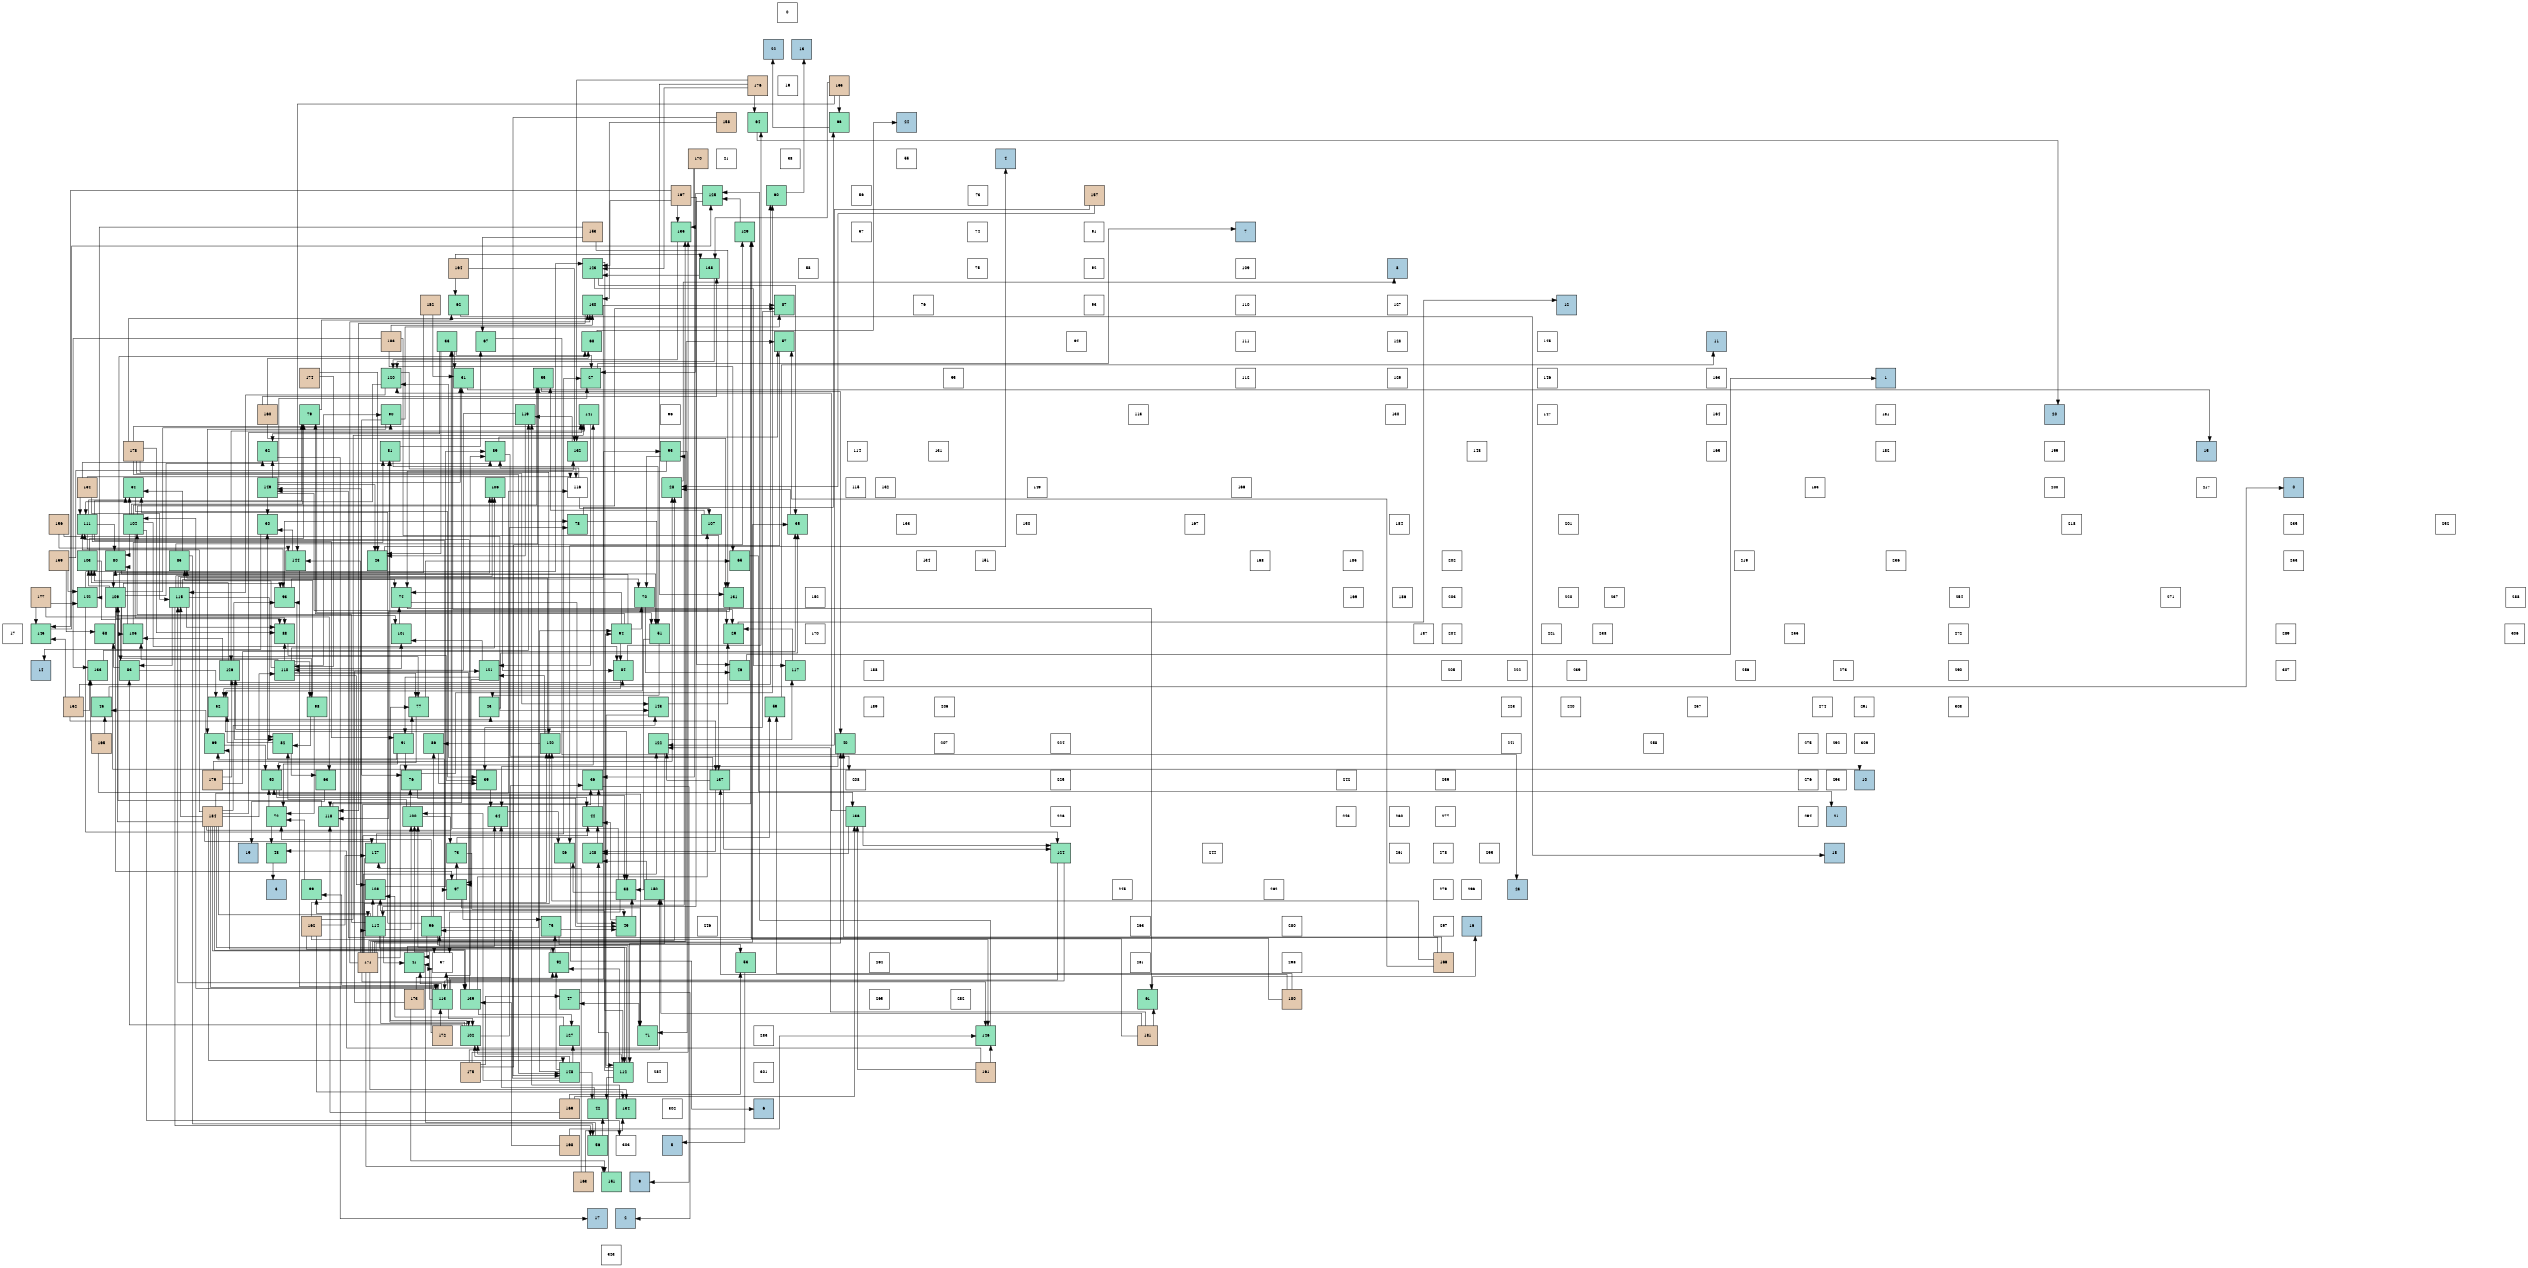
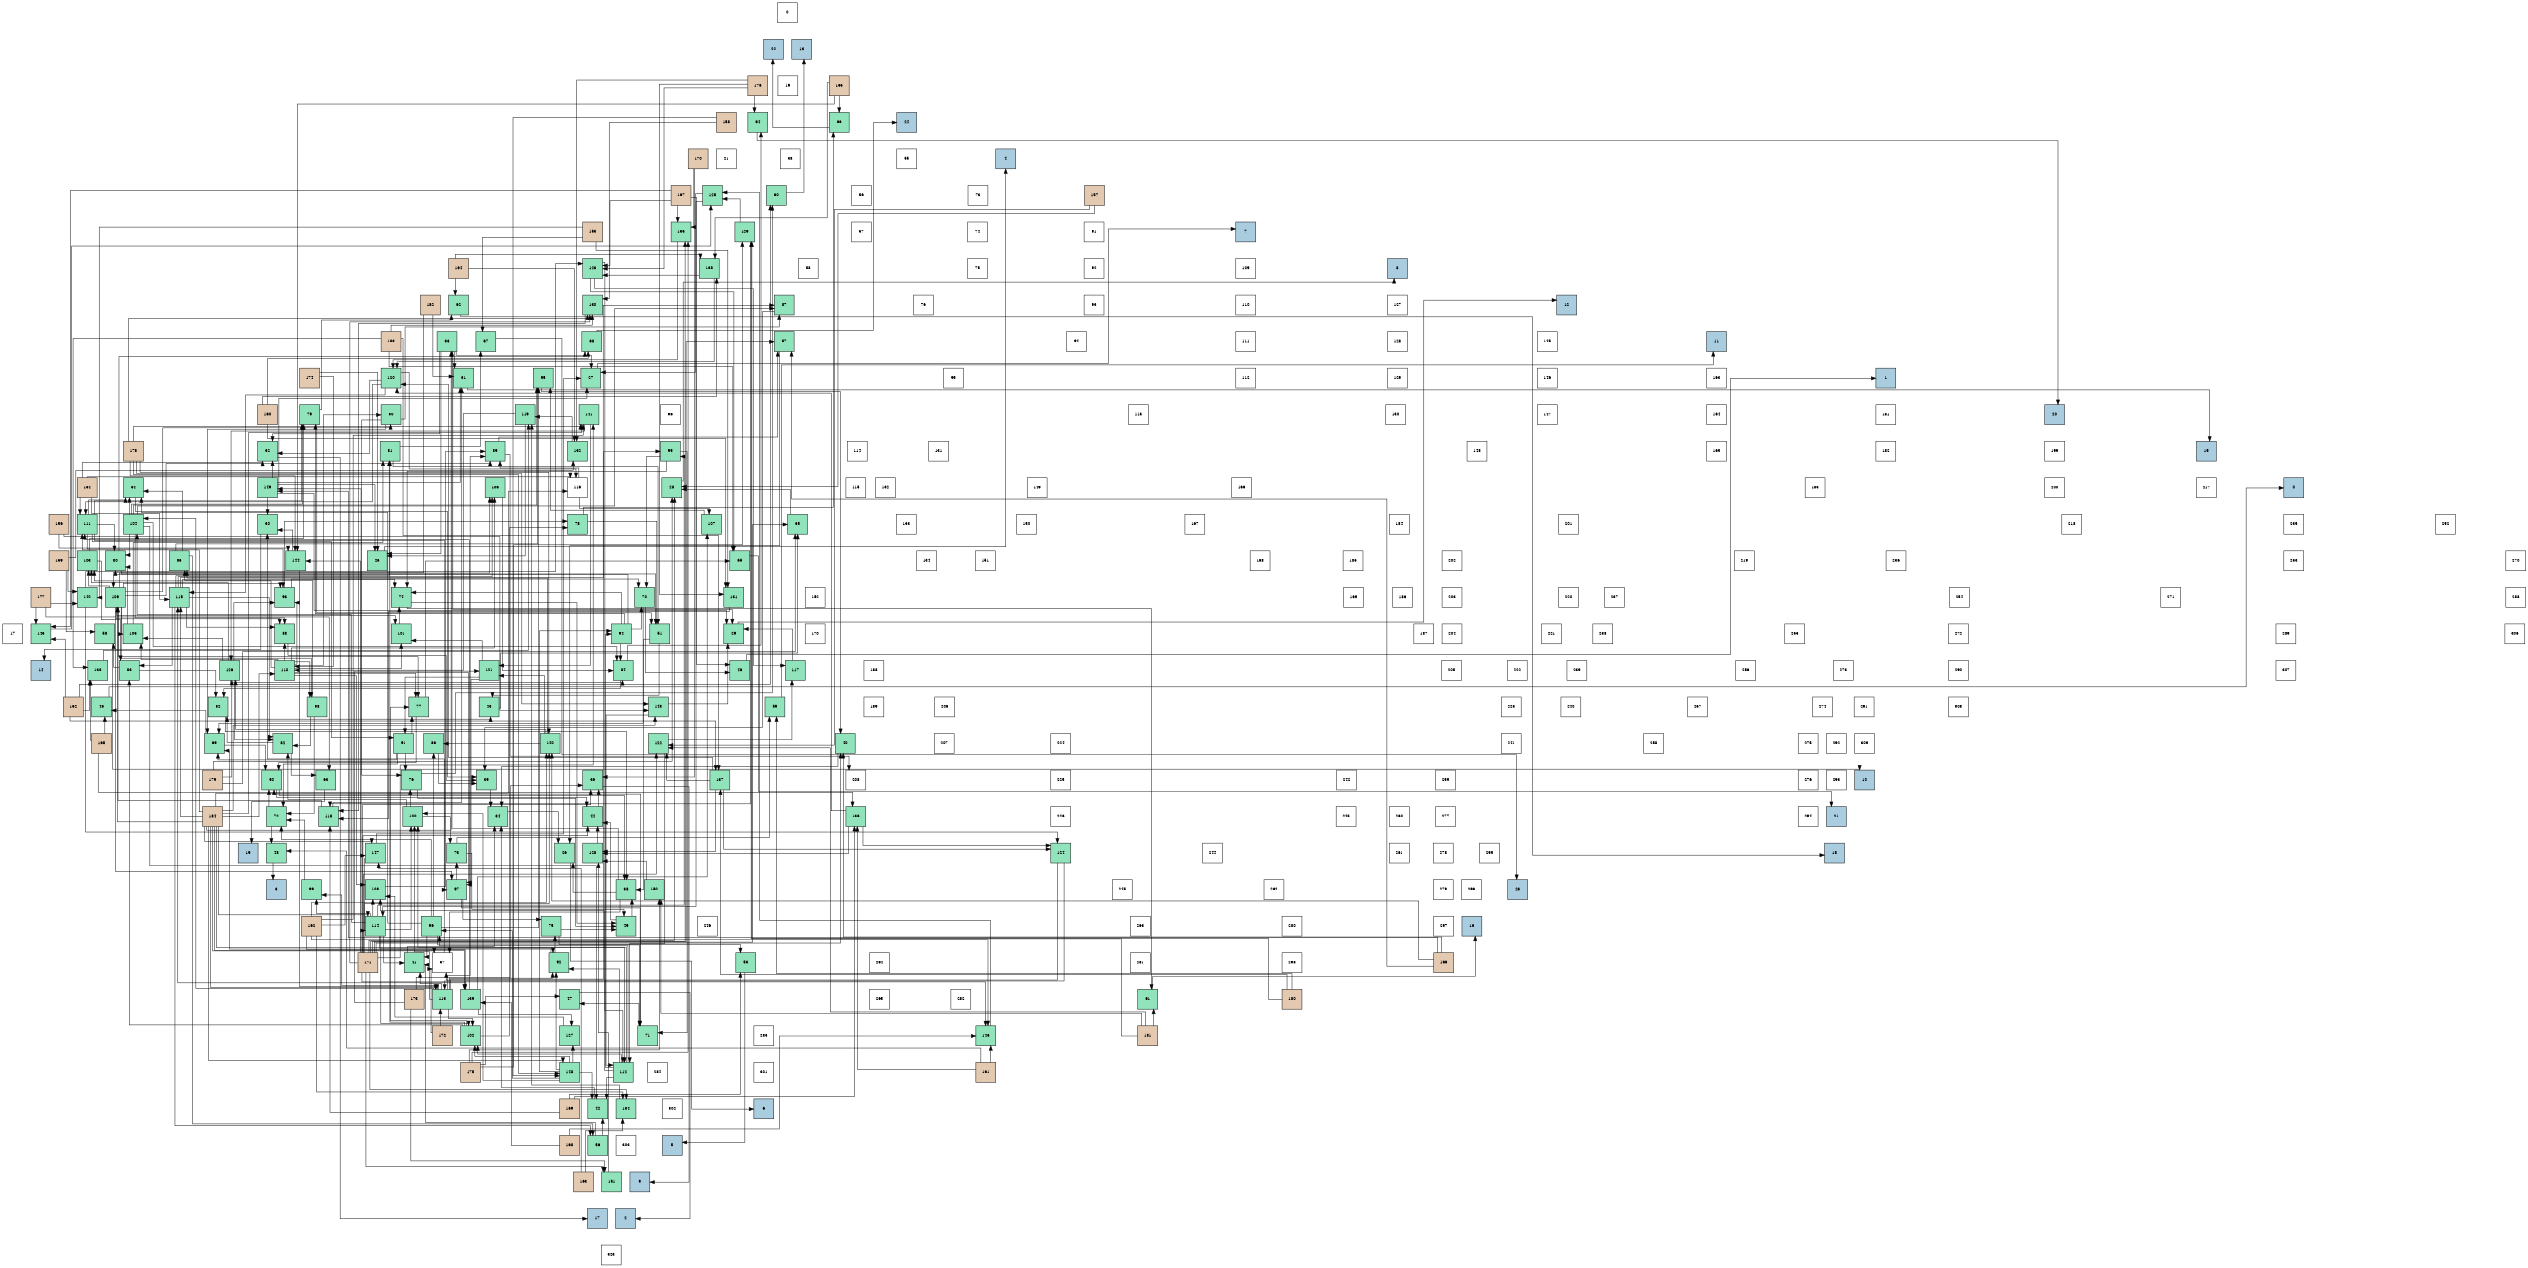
edge "123" -> "35": now "123" -> "65"
edge "120" -> "32": added
node "270": added
edge "178" -> "88": now "178" -> "144"
edge "70" -> "52": now "70" -> "69"
edge "104" -> "303": now "104" -> "42"
